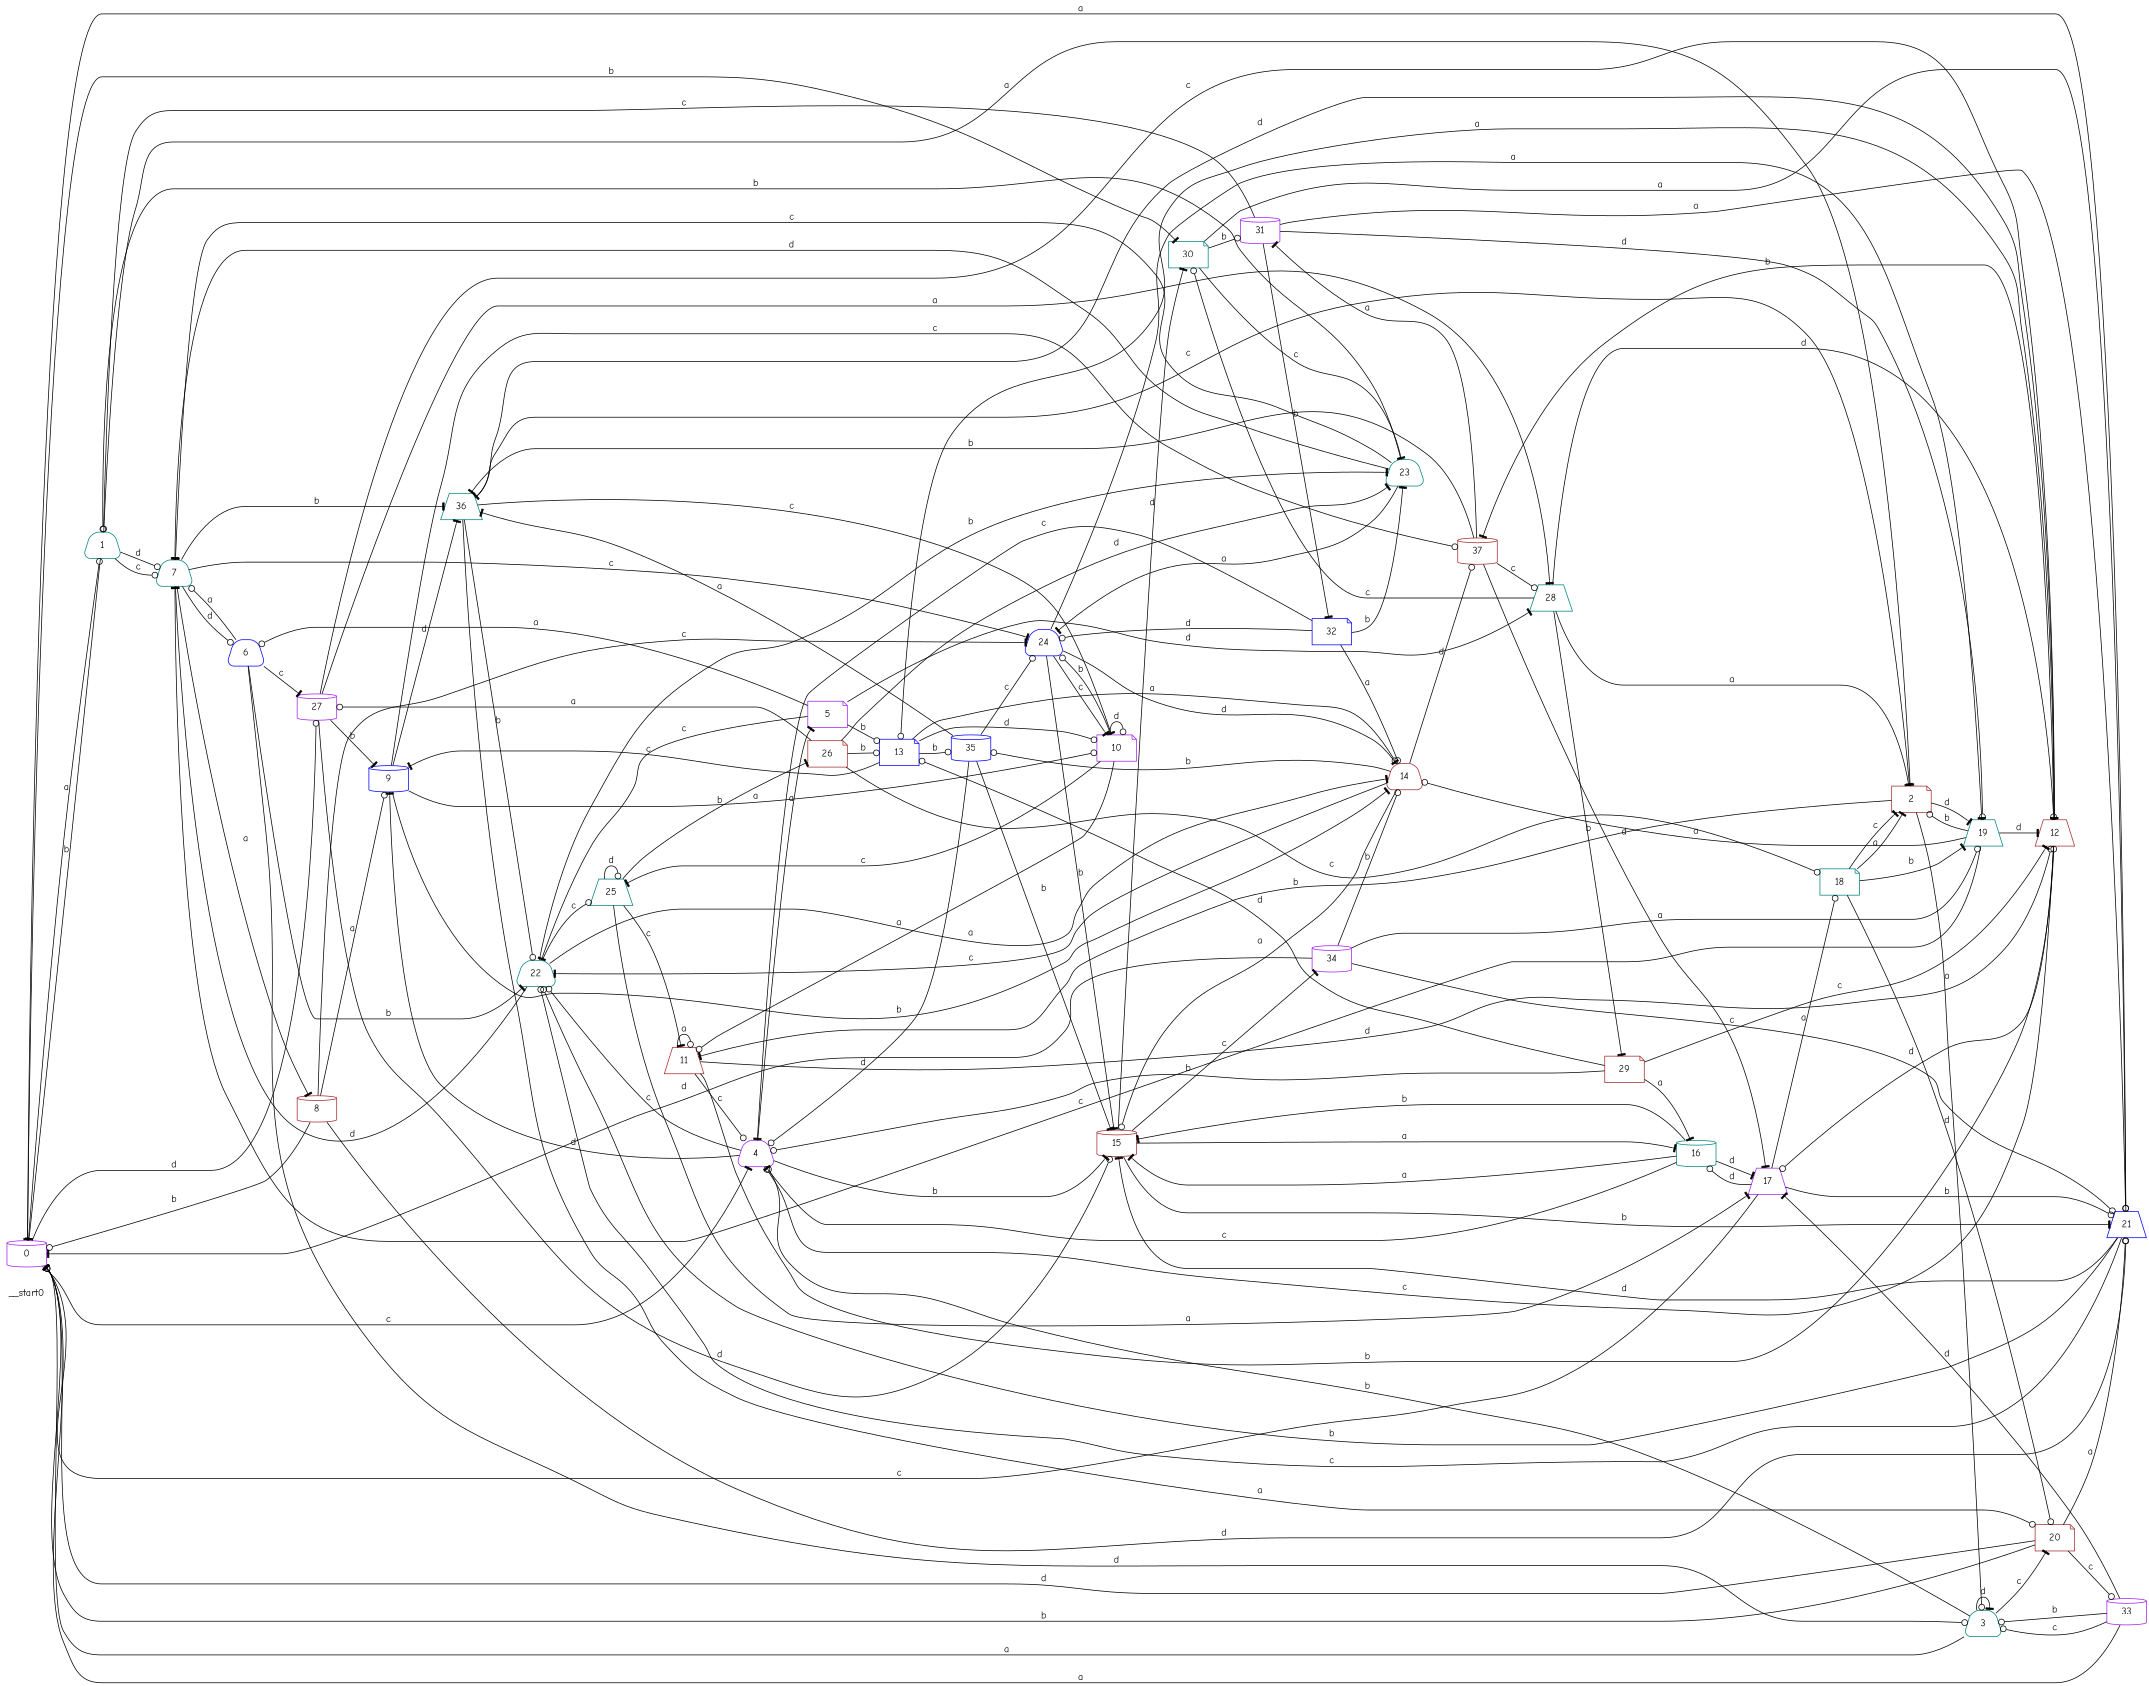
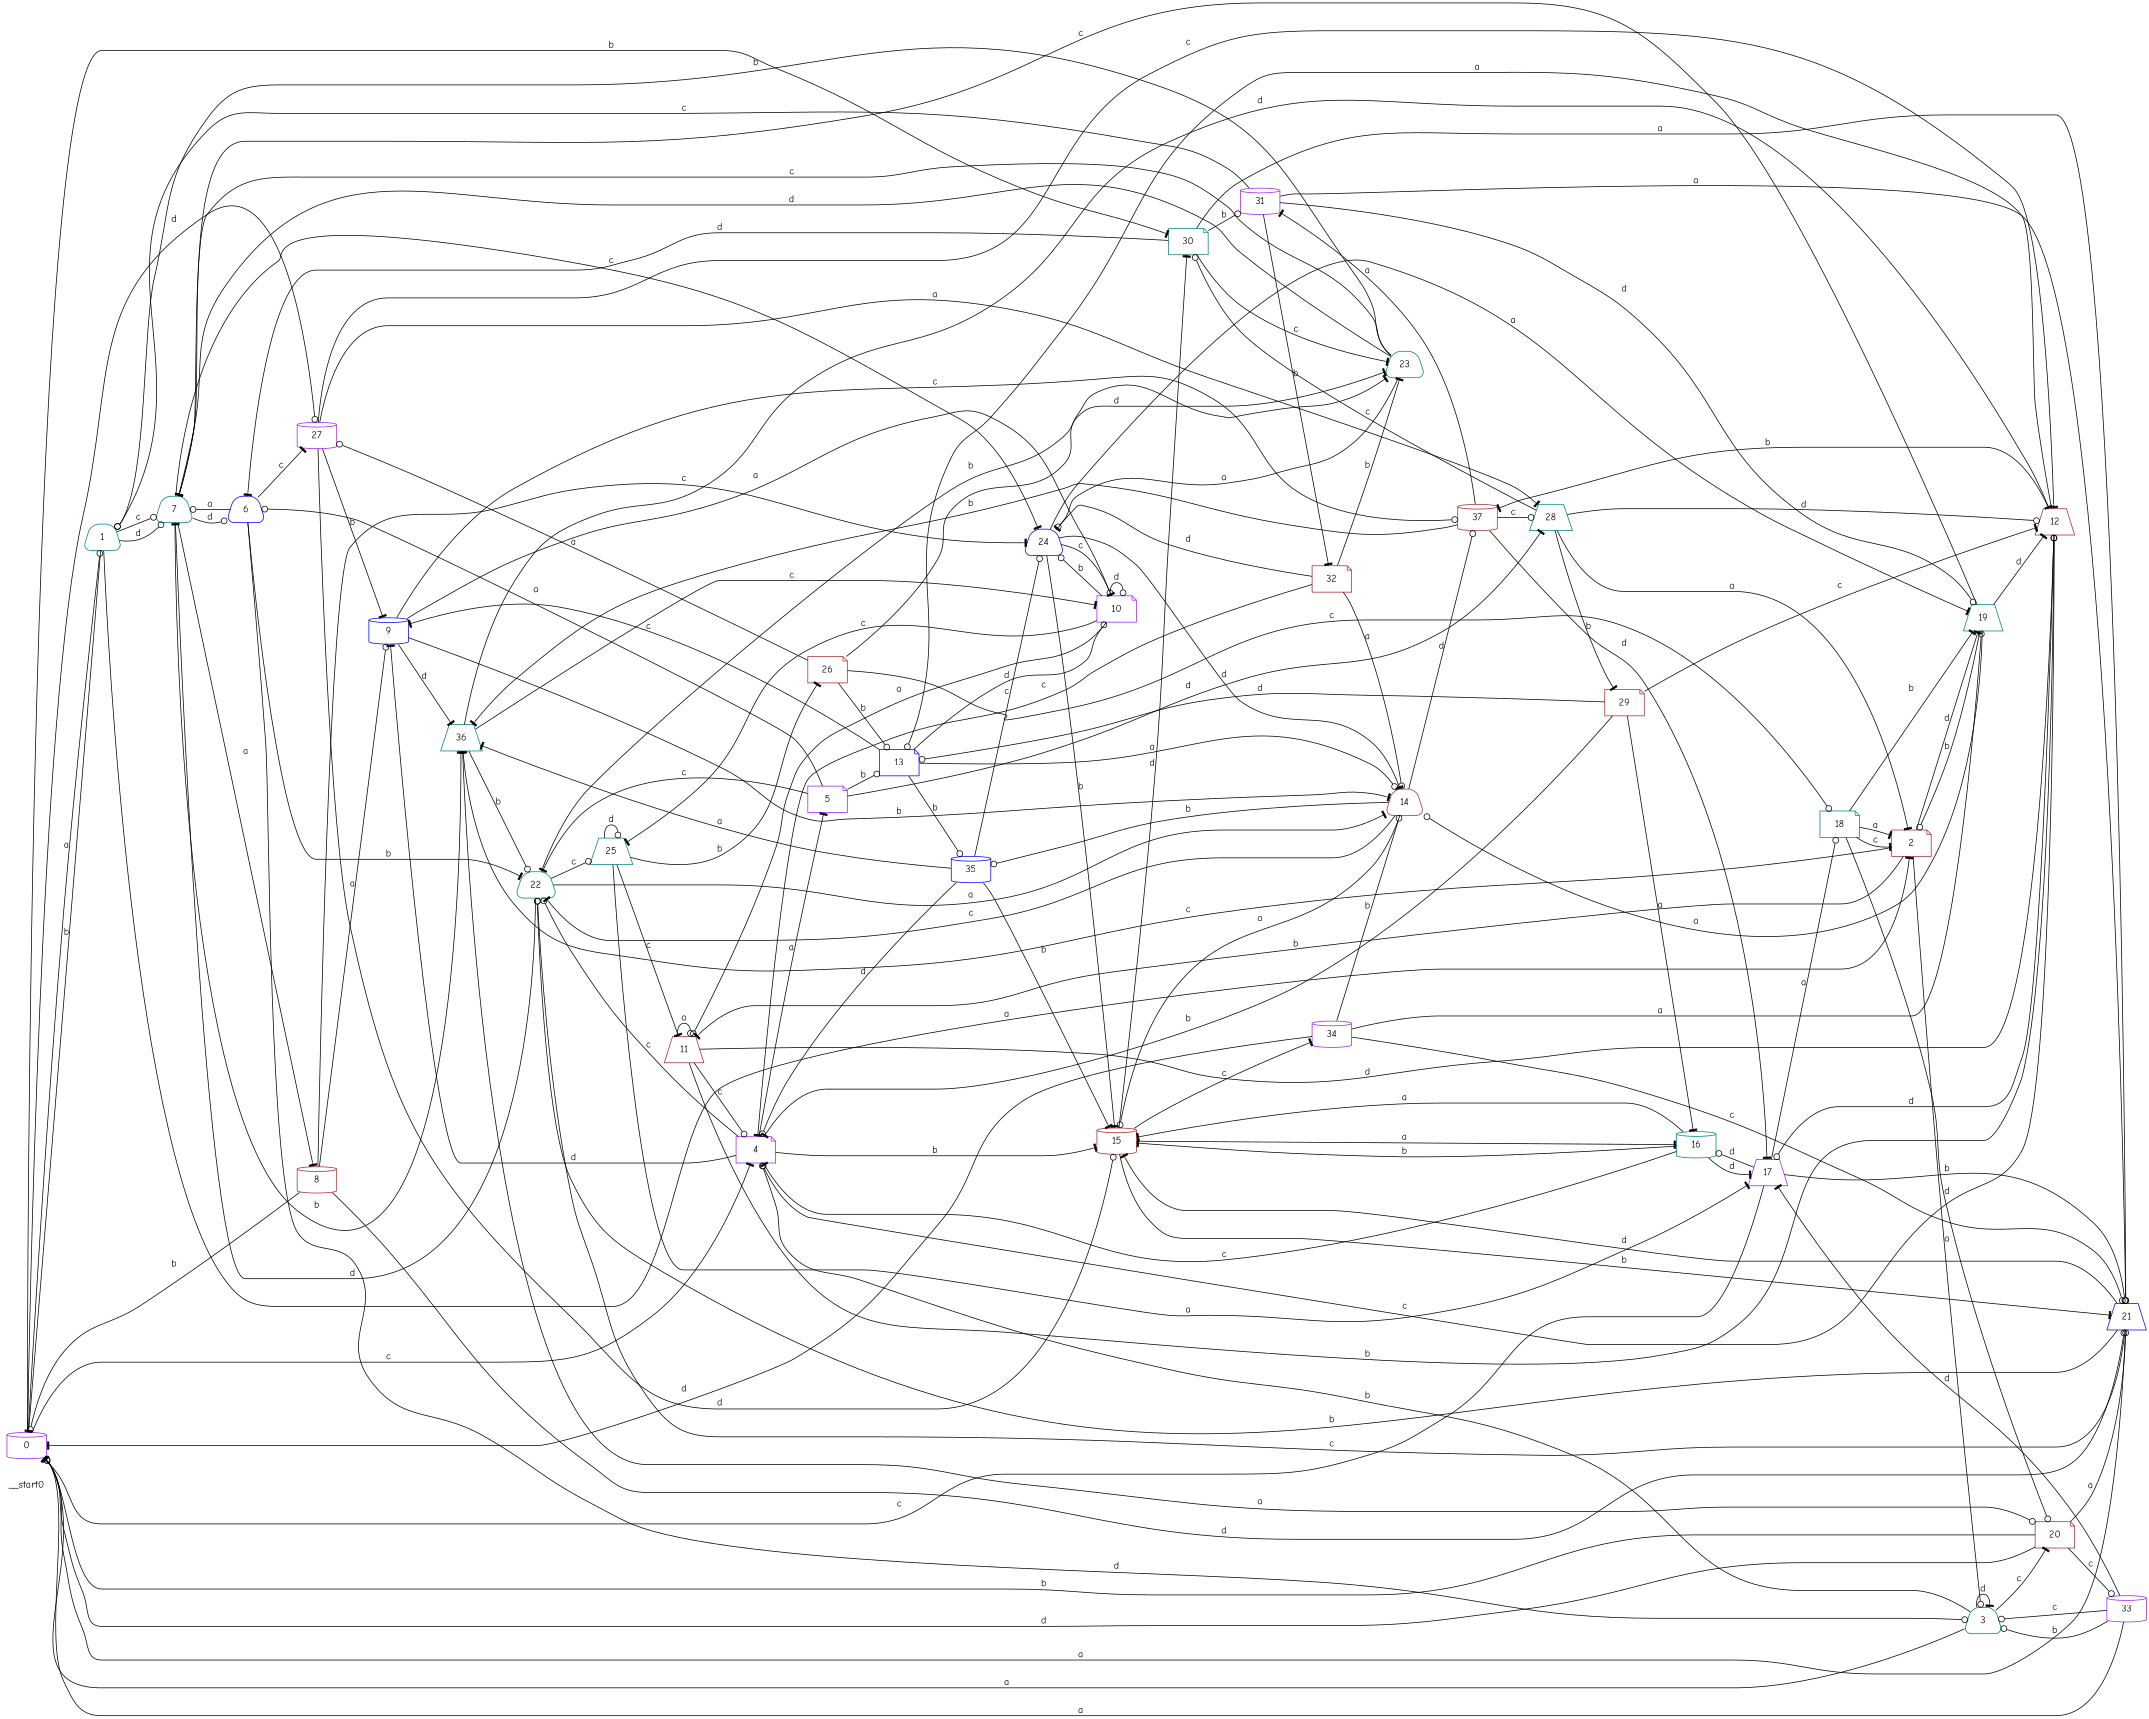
edge "30" -> "6": added, label "d"
node "32": color blue -> brown
edge "29" -> "4": arrowhead odot -> tee
node "4": shape trapezium -> note
